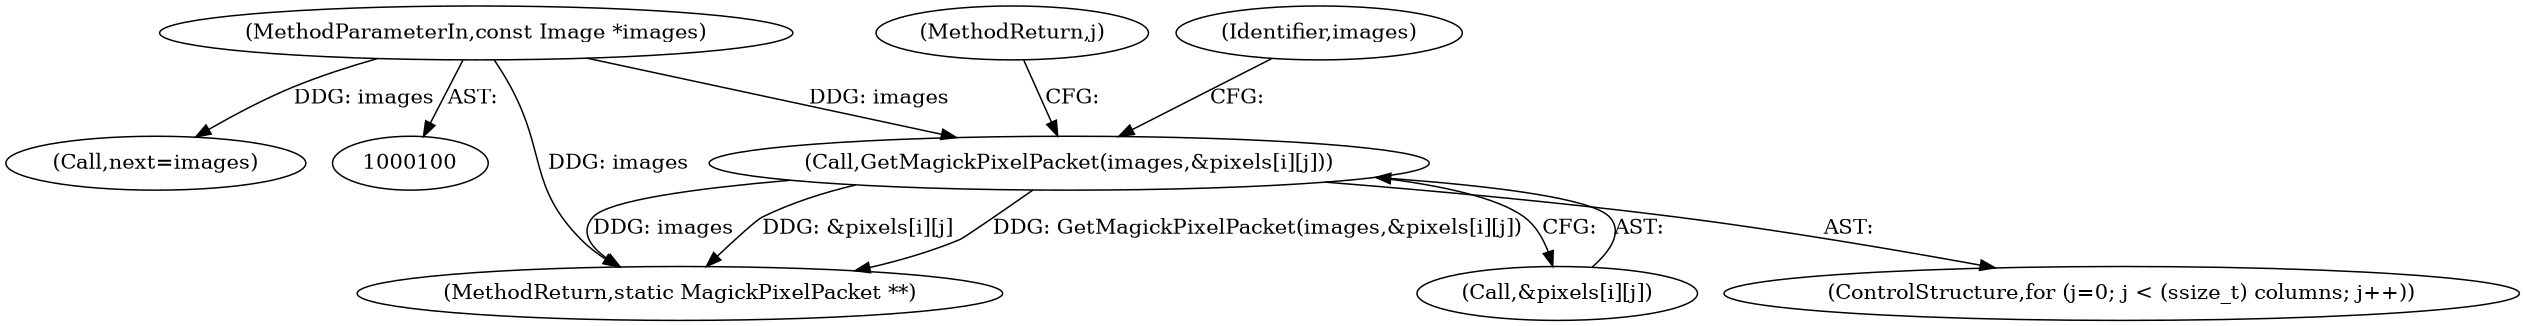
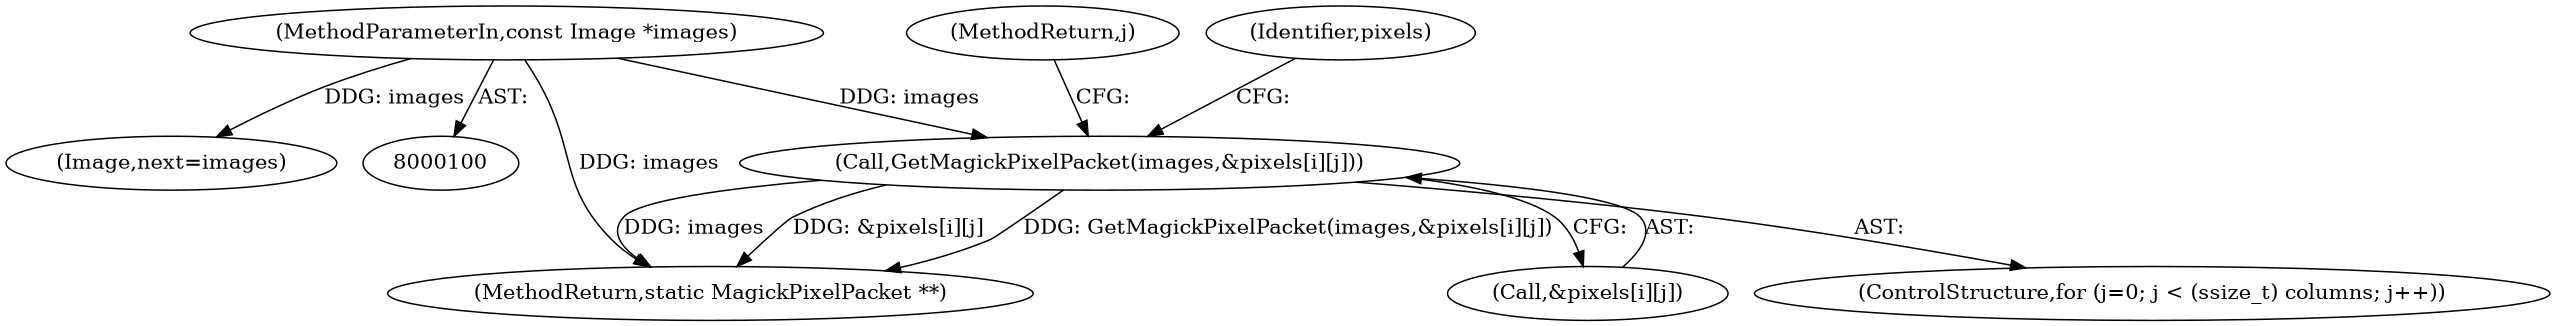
node "(Identifier,images)": label "(Identifier,images)" -> "(Identifier,pixels)"
node "(Call,next=images)": label "(Call,next=images)" -> "(Image,next=images)"
node "1000100": label "1000100" -> "8000100"
